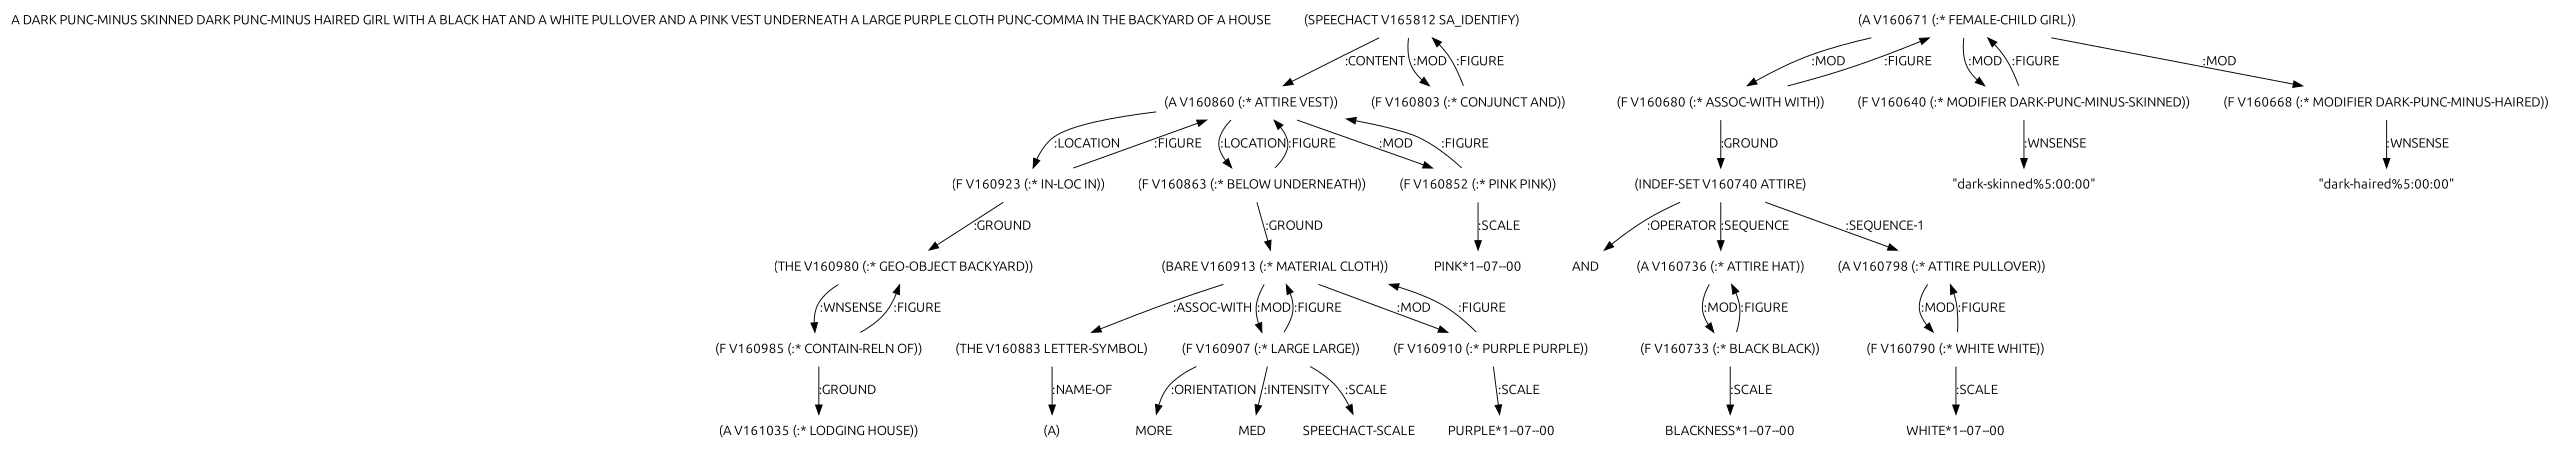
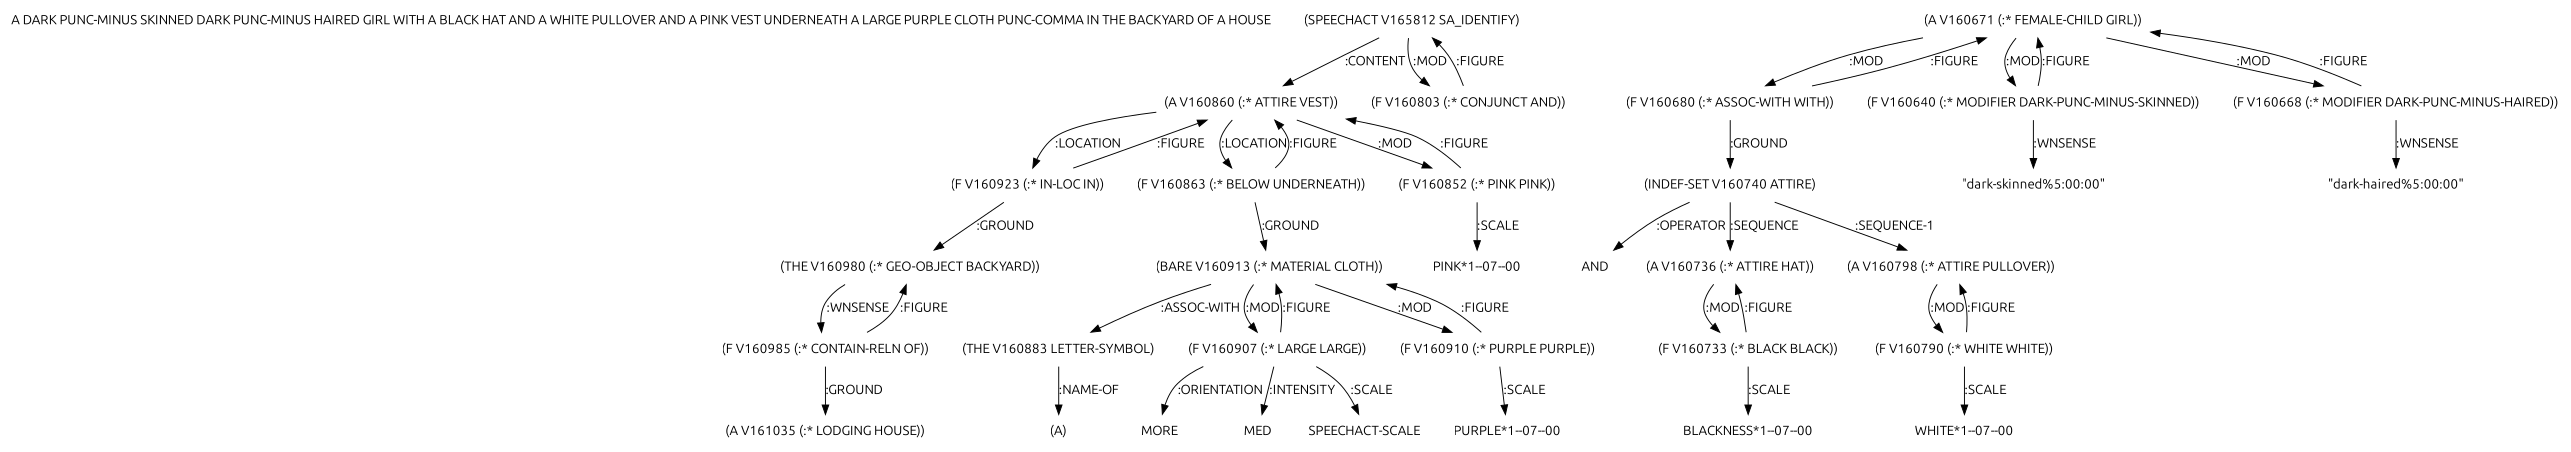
edge "(F V160668 (:* MODIFIER DARK-PUNC-MINUS-HAIRED))" -> "(A V160671 (:* FEMALE-CHILD GIRL))": added, label ":FIGURE"
